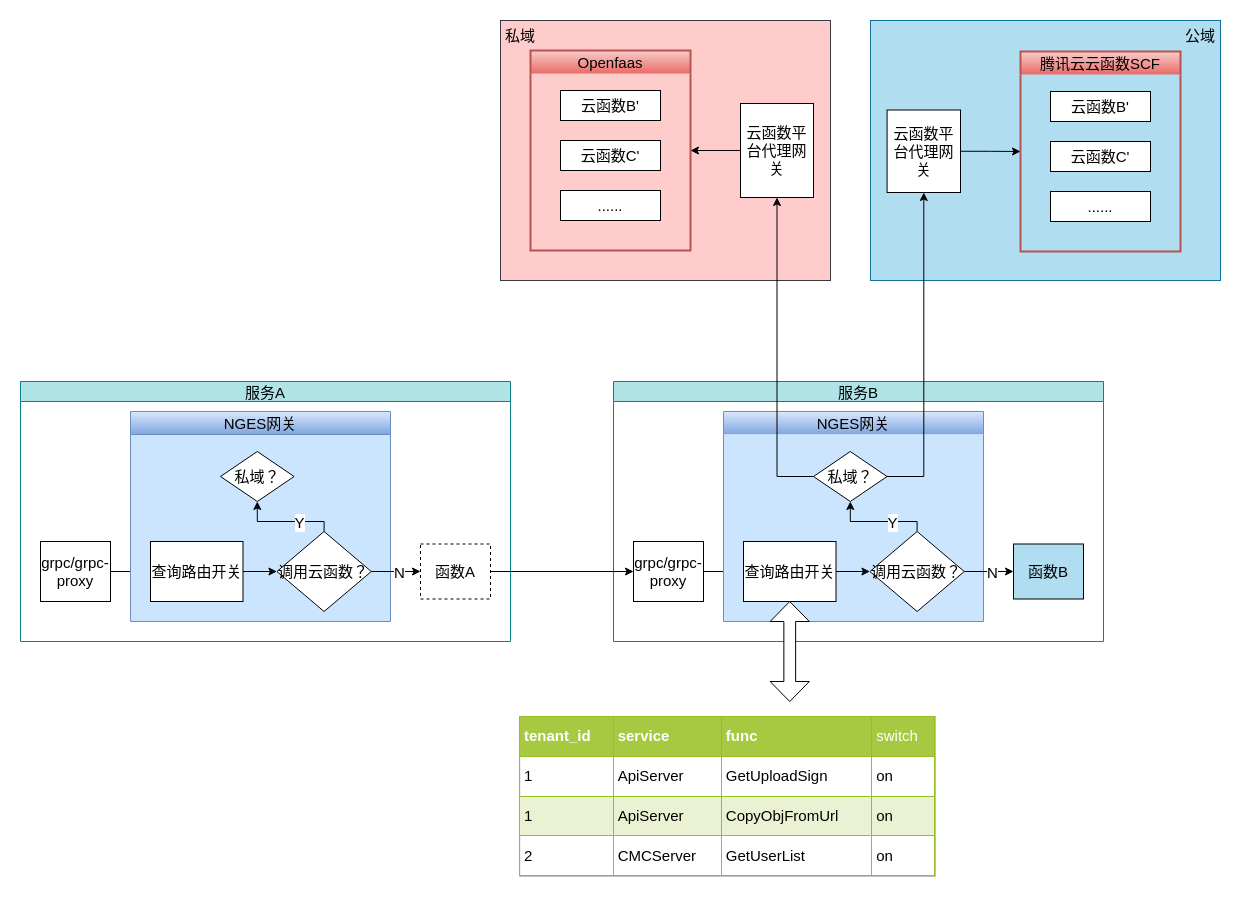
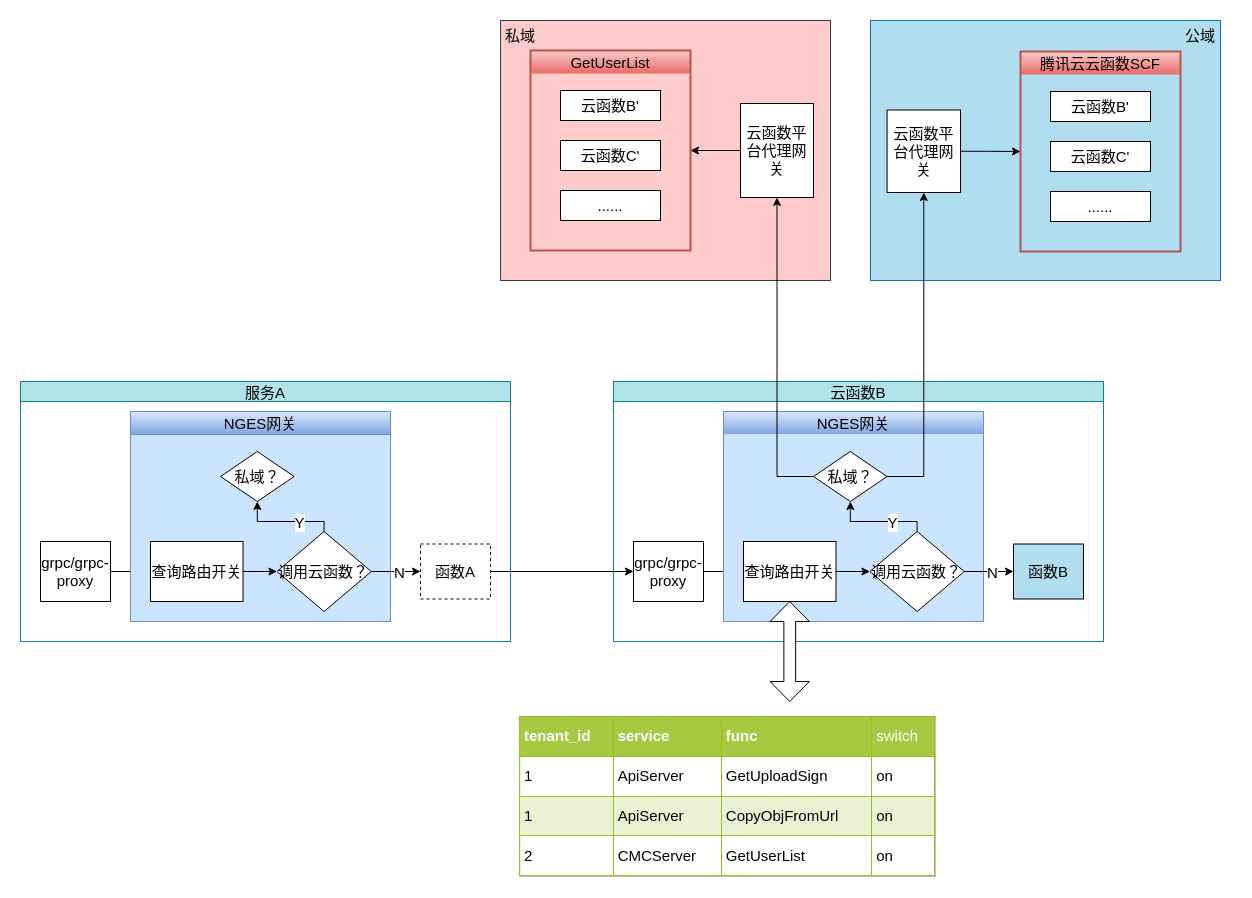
node "Openfaas": label "Openfaas" -> "GetUserList"
node "服务B": label "服务B" -> "云函数B"
